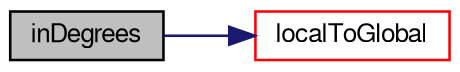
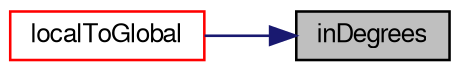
edge "inDegrees" -> "localToGlobal": reversed
